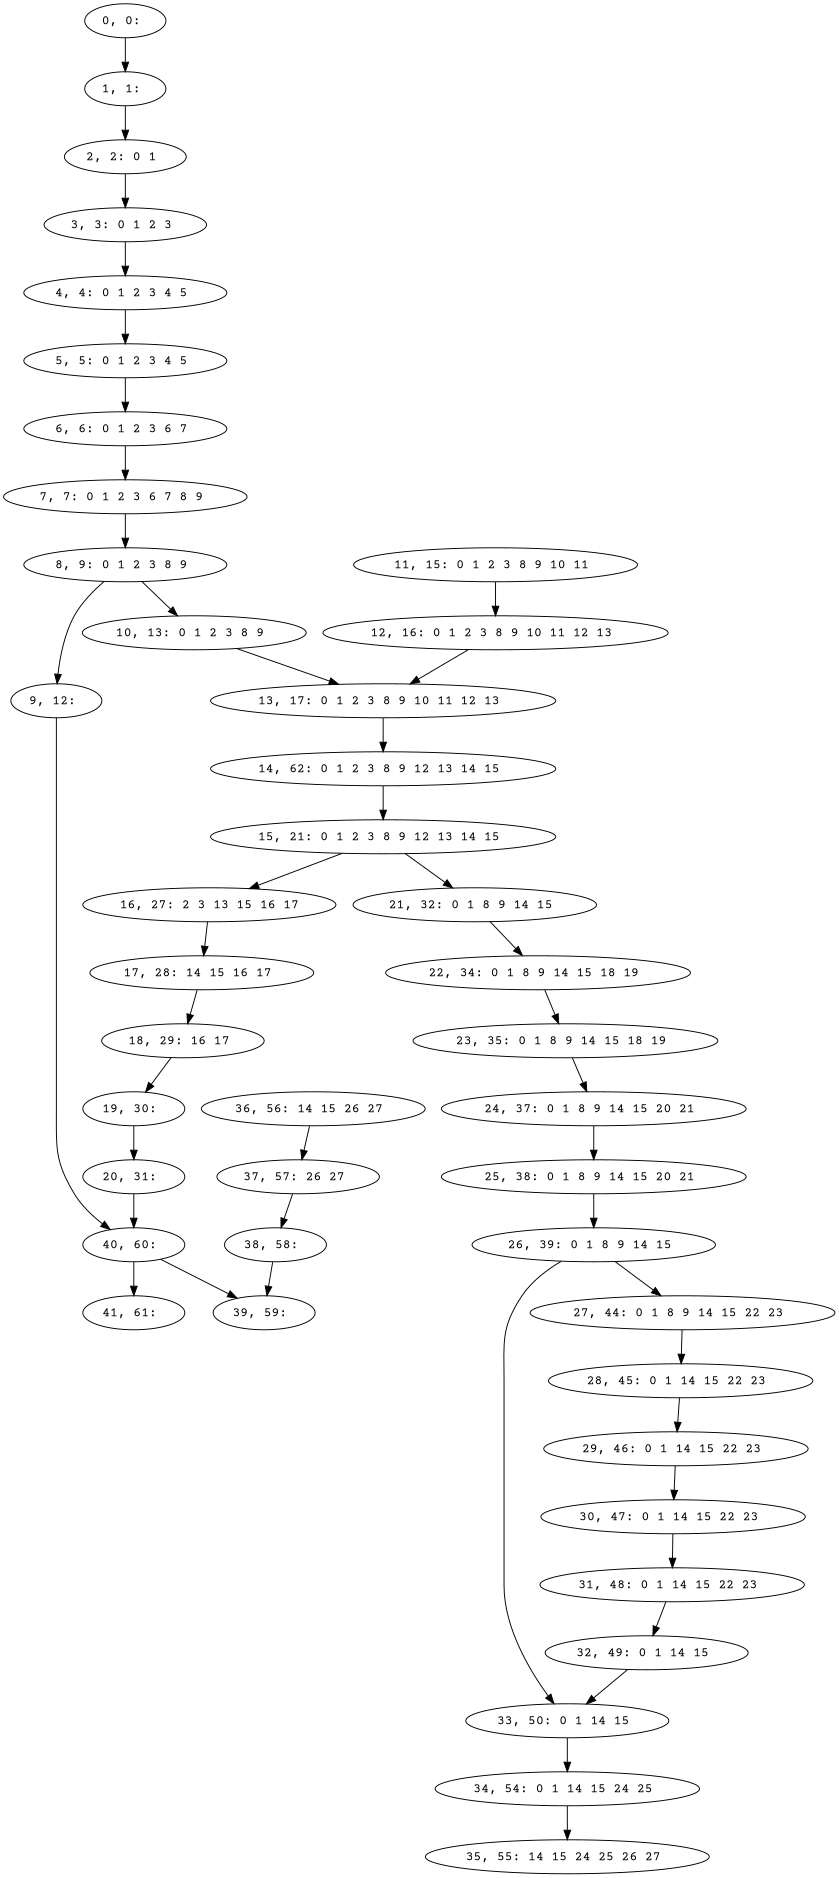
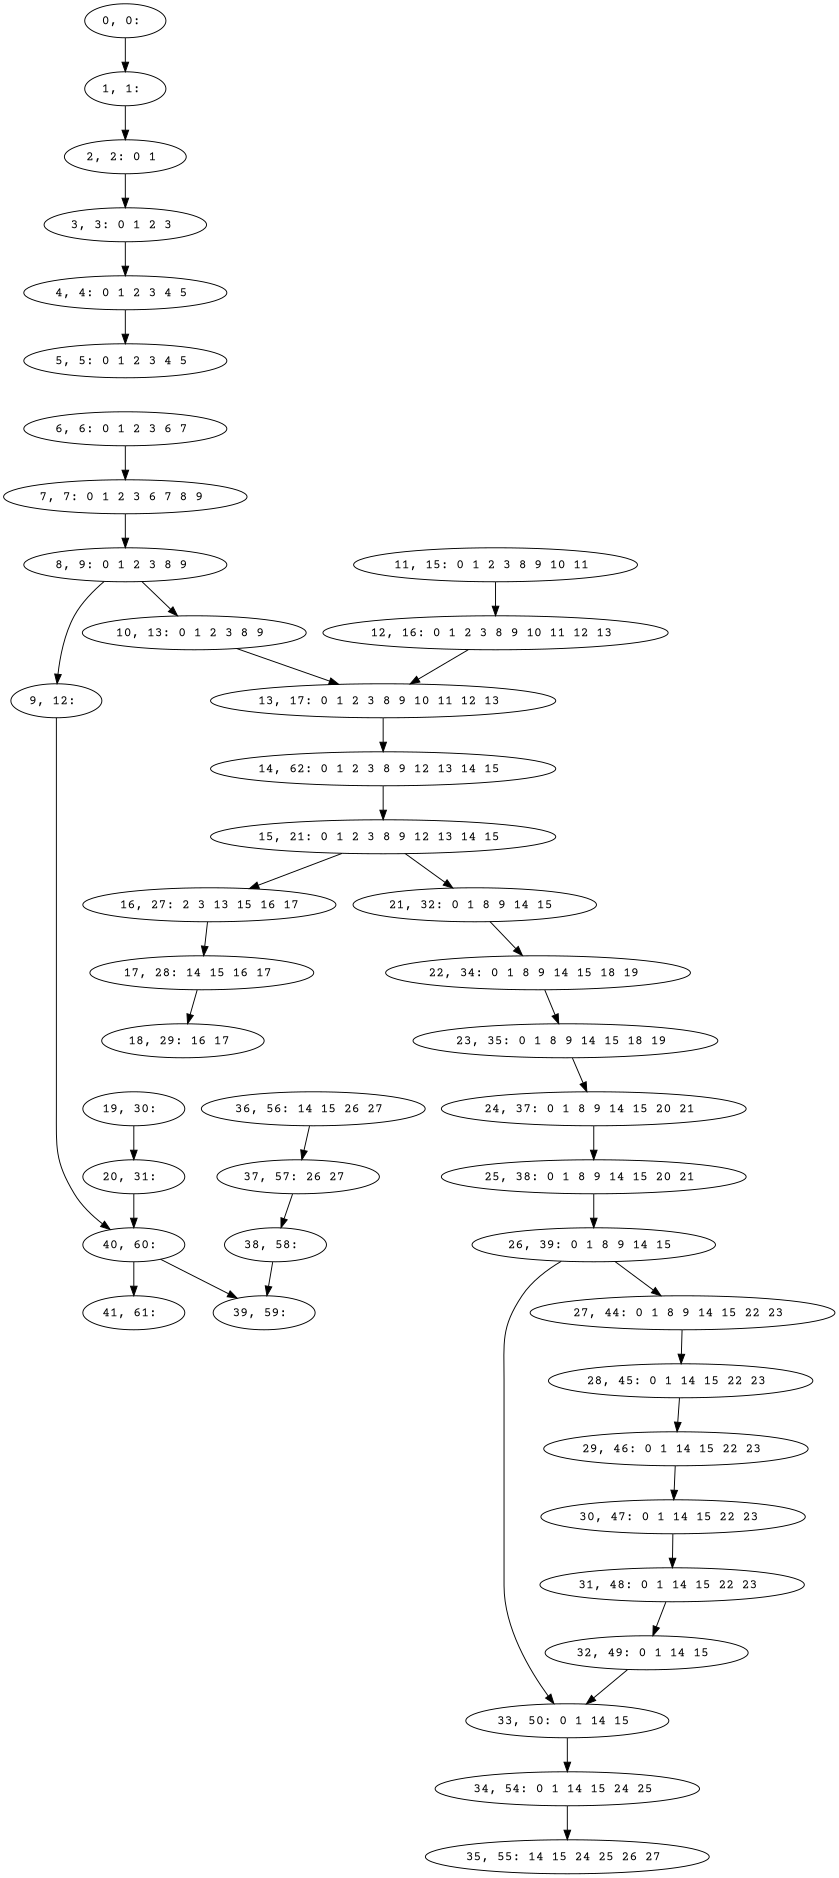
edge "5, 5: 0 1 2 3 4 5" -> "6, 6: 0 1 2 3 6 7": removed
edge "18, 29: 16 17" -> "19, 30:": removed
